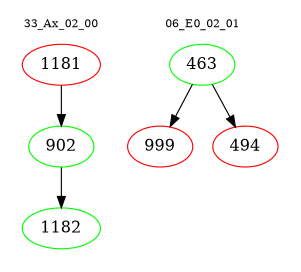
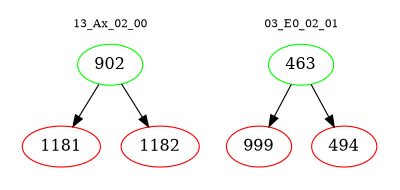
cluster "33_Ax_02_00": label "33_Ax_02_00" -> "13_Ax_02_00"
cluster "06_E0_02_01": label "06_E0_02_01" -> "03_E0_02_01"
edge "1181" -> "902": reversed
node "1182": color green -> red
